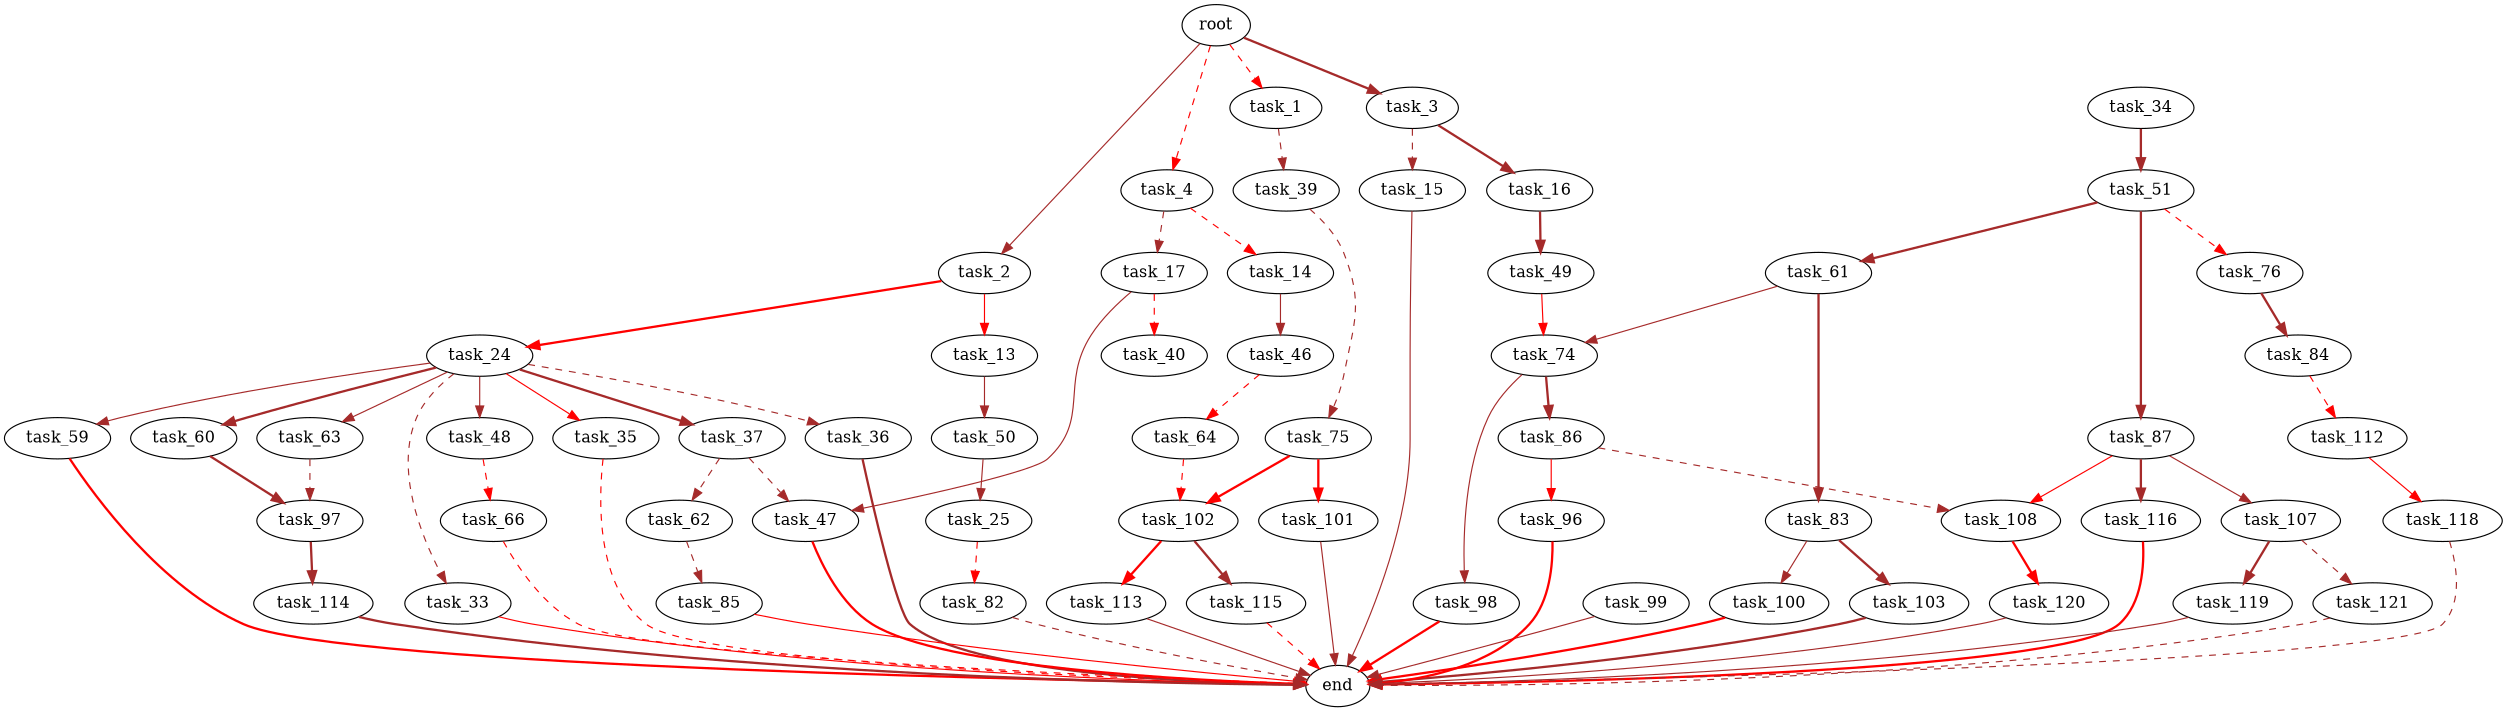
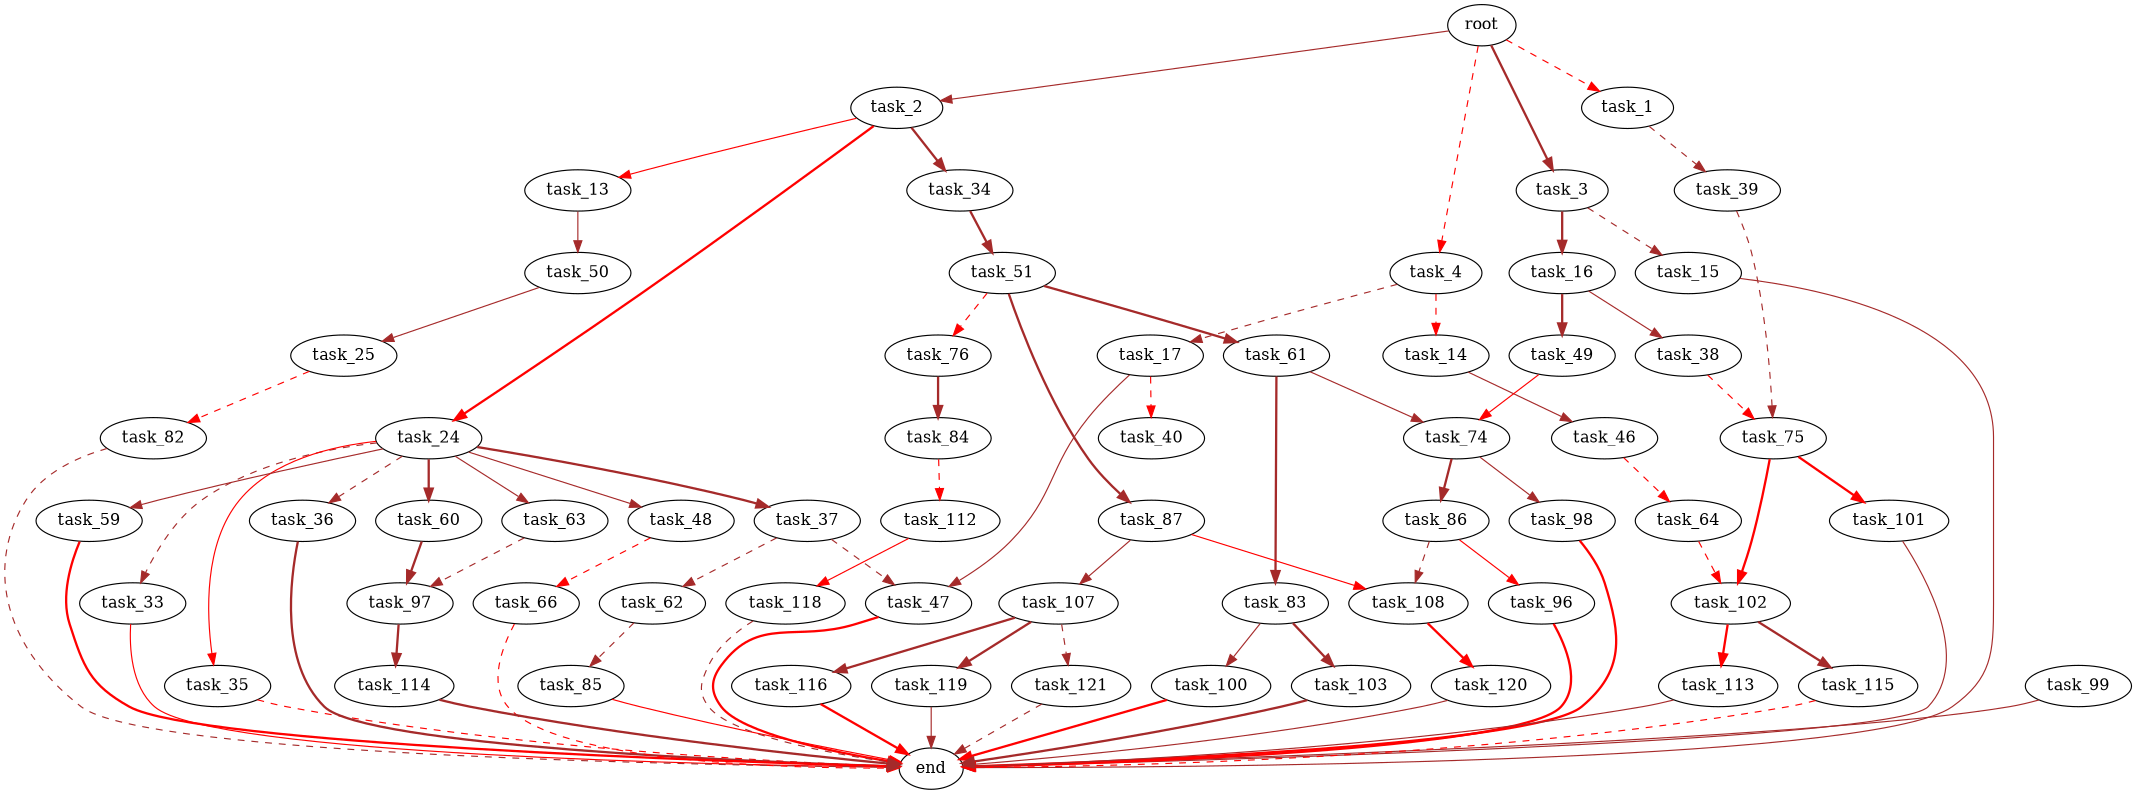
edge "task_2" -> "task_34": added
node "task_38": added
edge "task_87" -> "task_116": now "task_107" -> "task_116"
